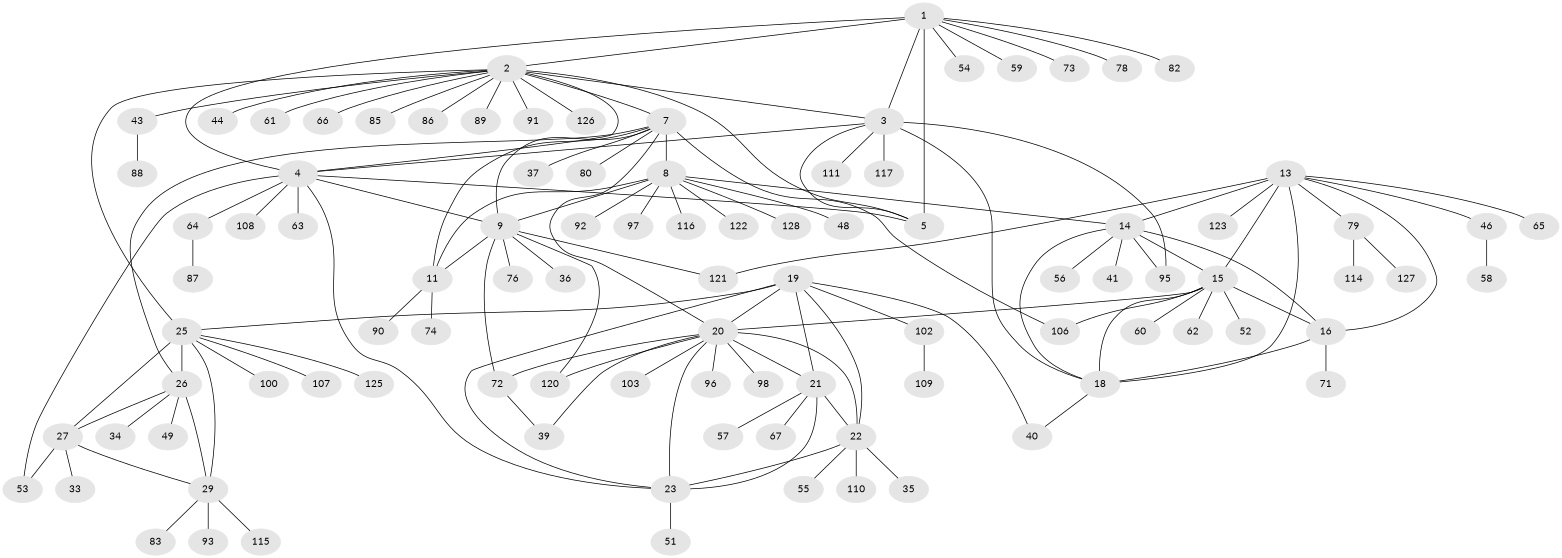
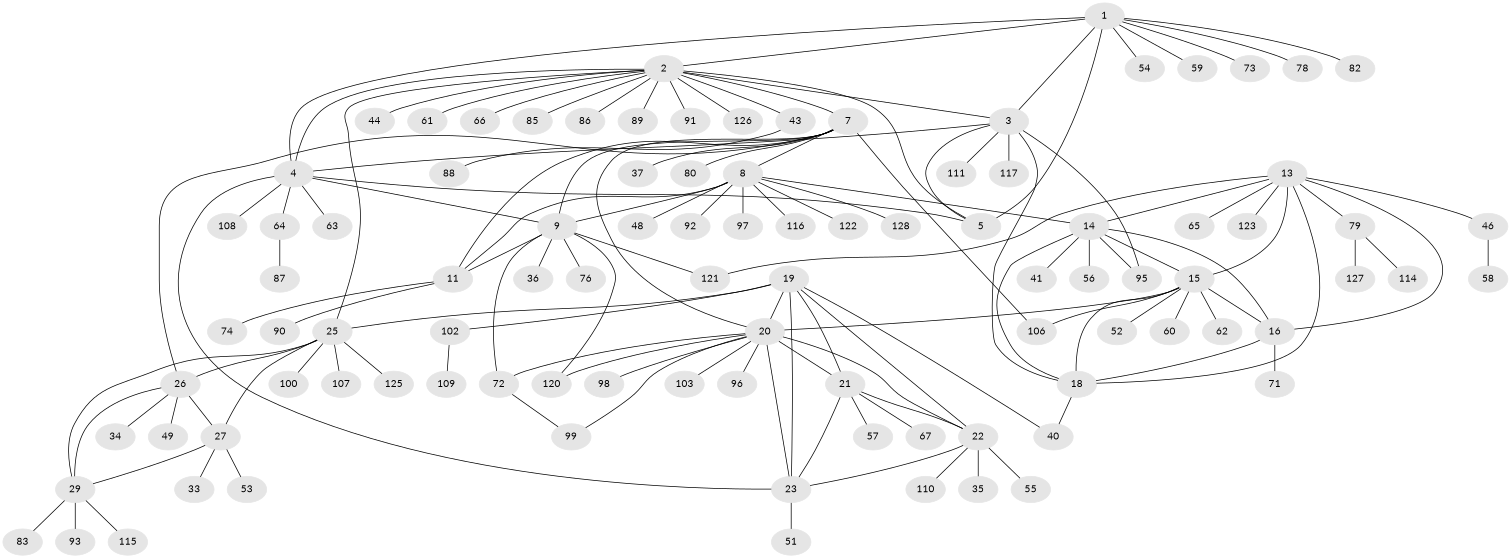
edge "4" -- "53": removed
node "39": label "39" -> "99"
